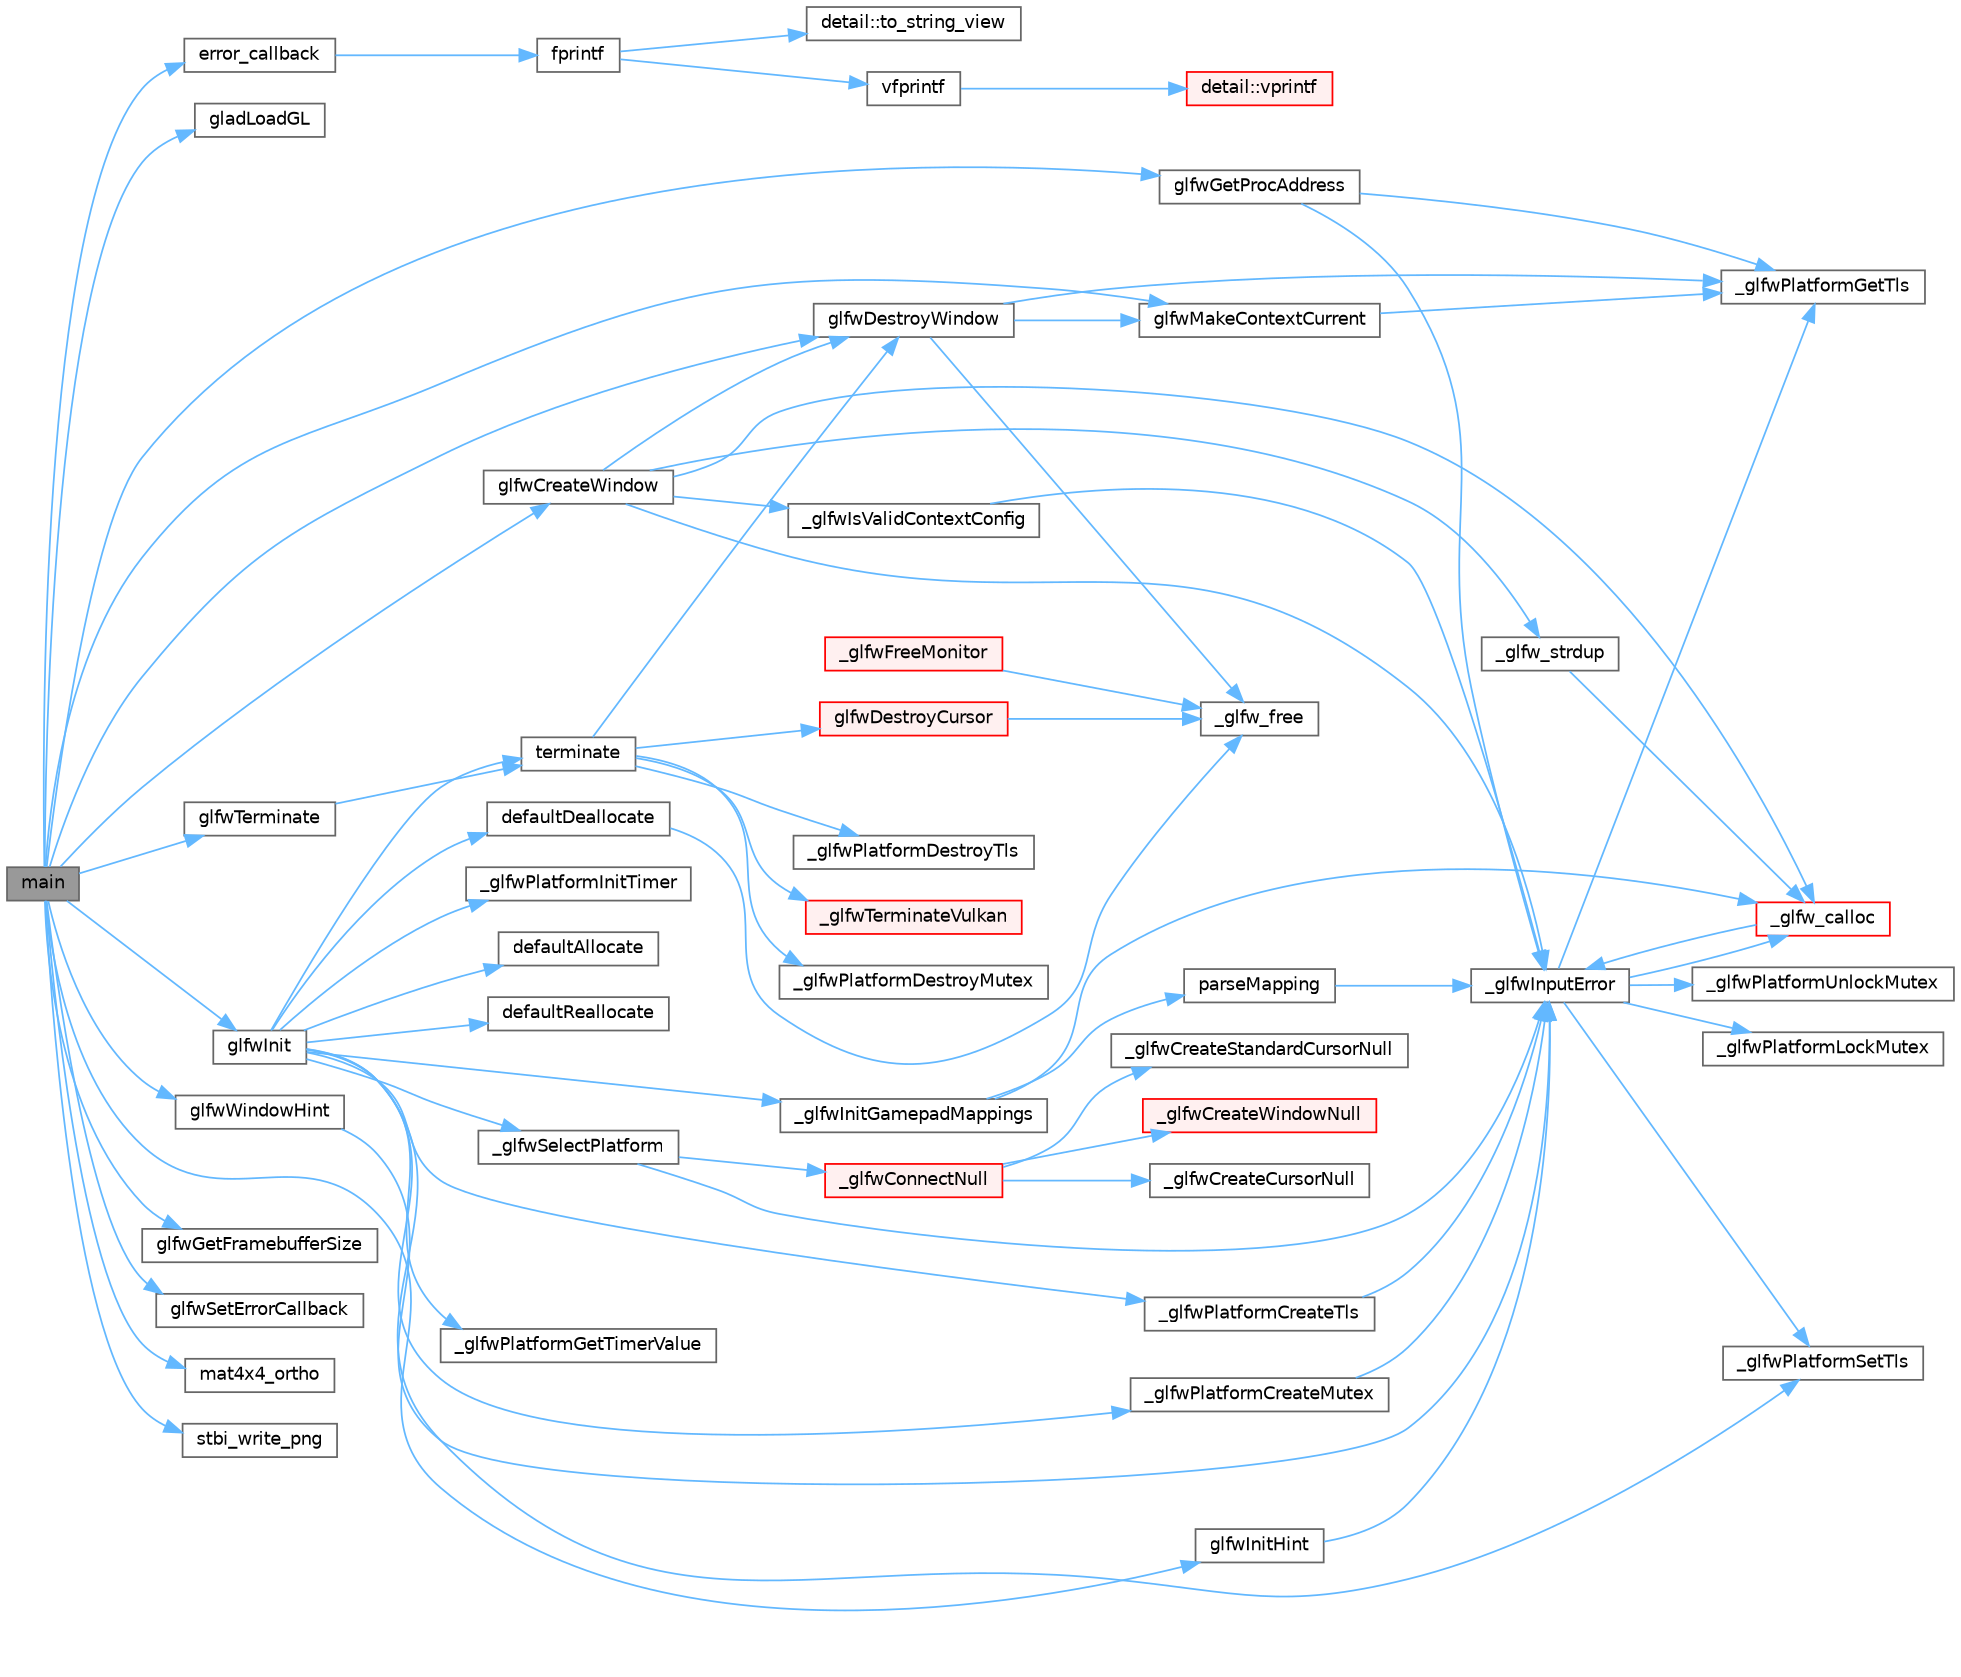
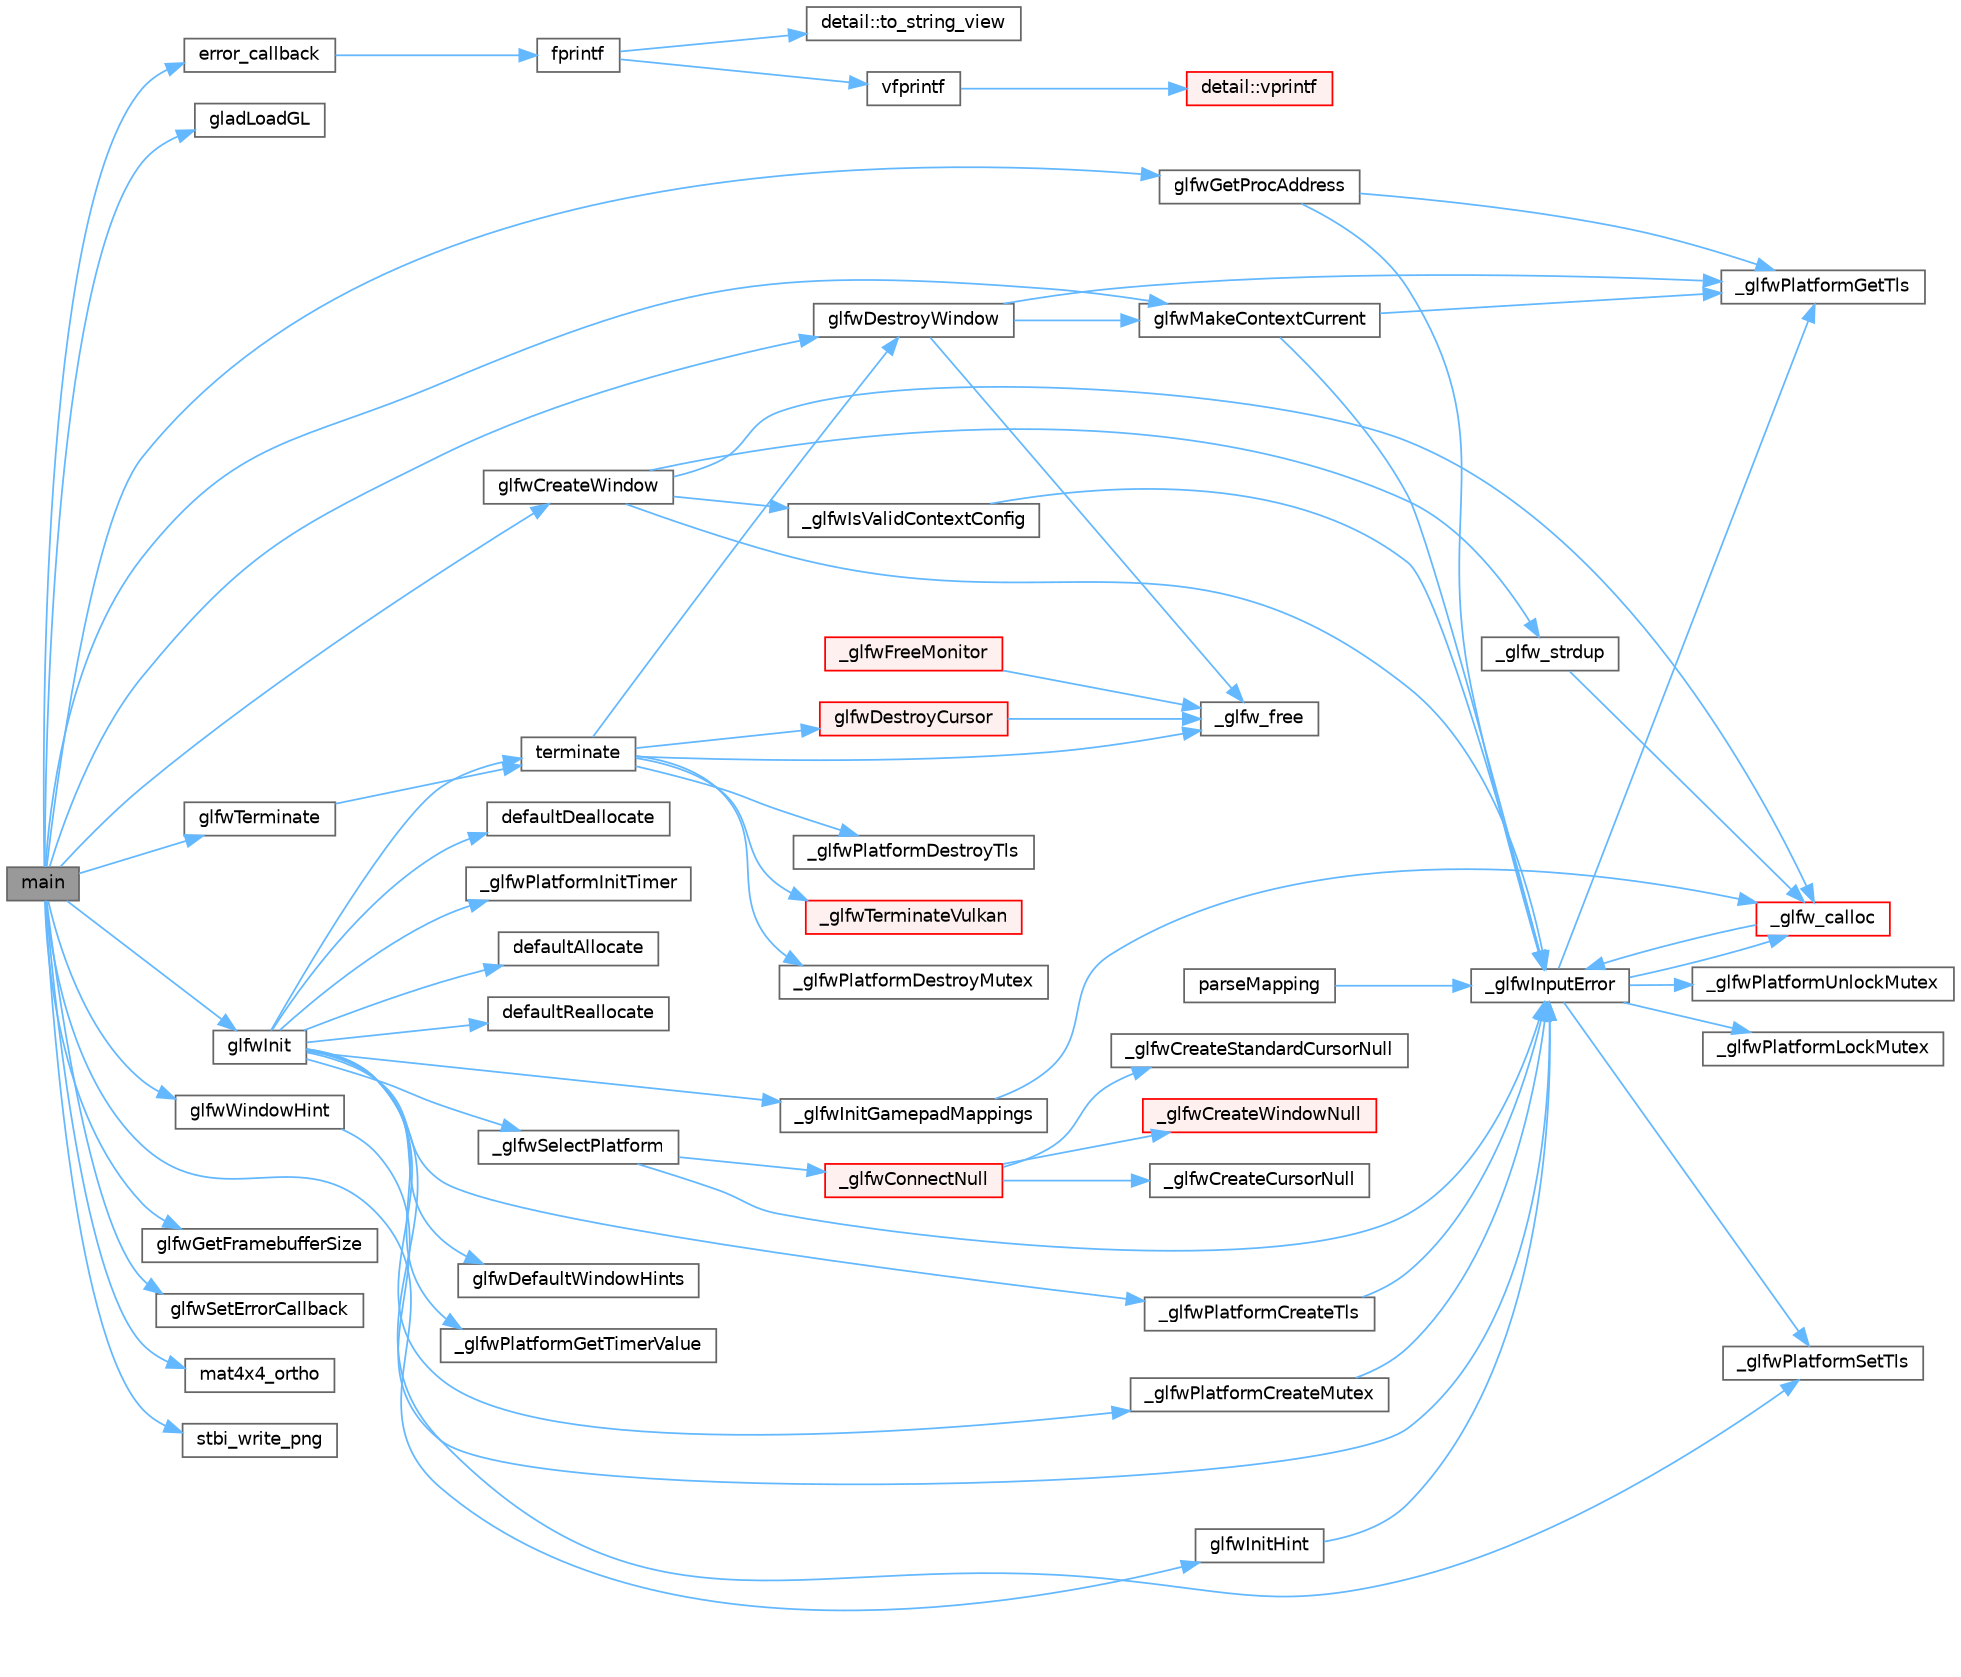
edge "glfwCreateWindow" -> "glfwDestroyWindow": removed
edge "glfwMakeContextCurrent" -> "_glfwInputError": added
edge "_glfwInitGamepadMappings" -> "parseMapping": removed
edge "defaultDeallocate" -> "_glfw_free": now "terminate" -> "_glfw_free"
node "glfwDefaultWindowHints": added
